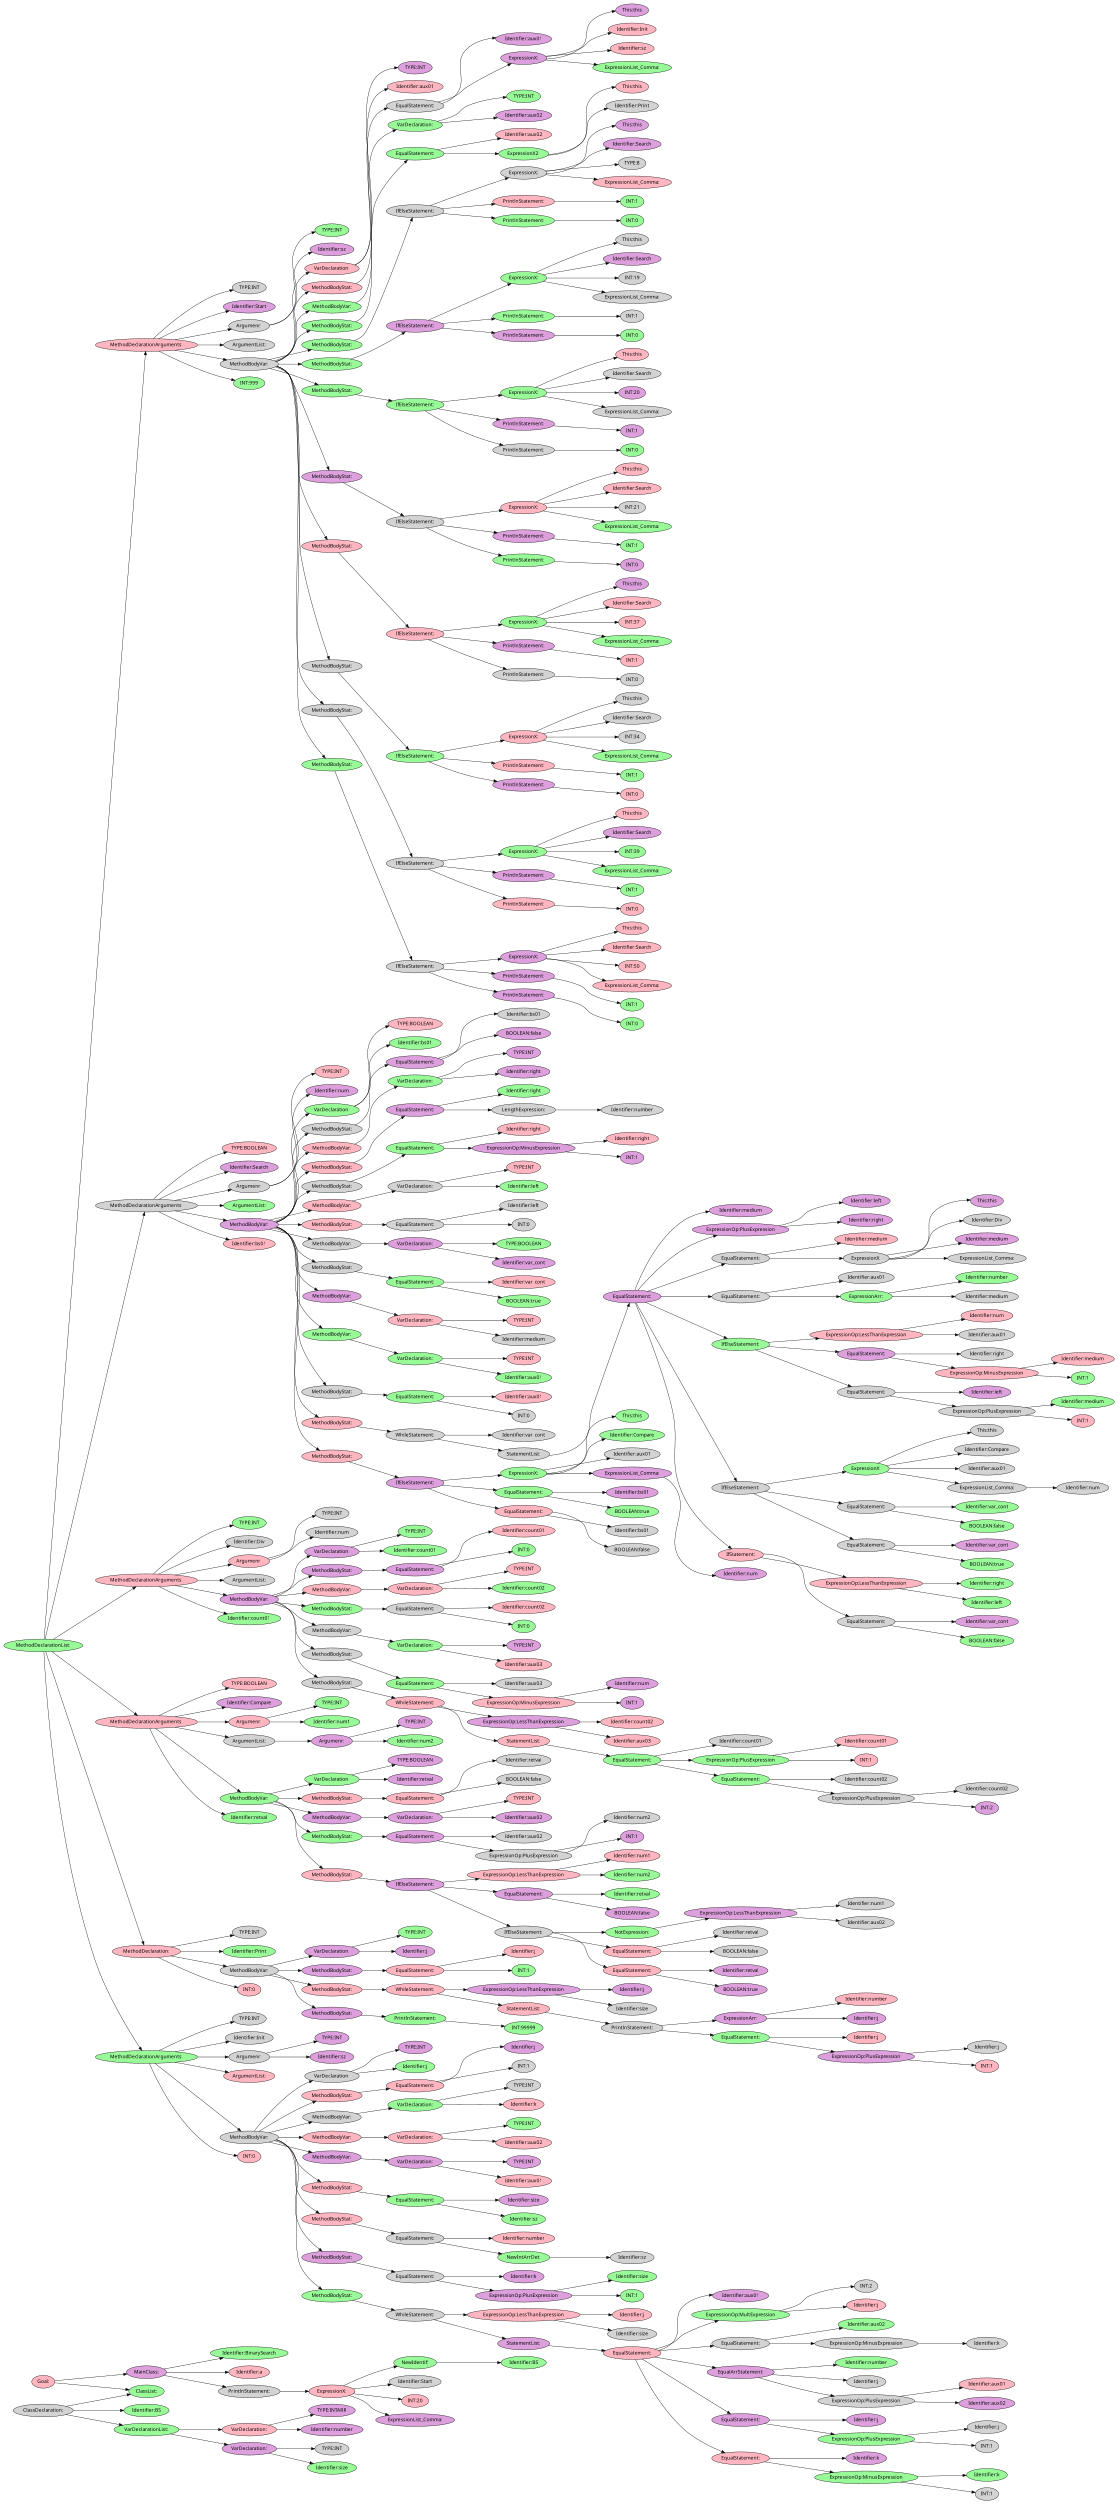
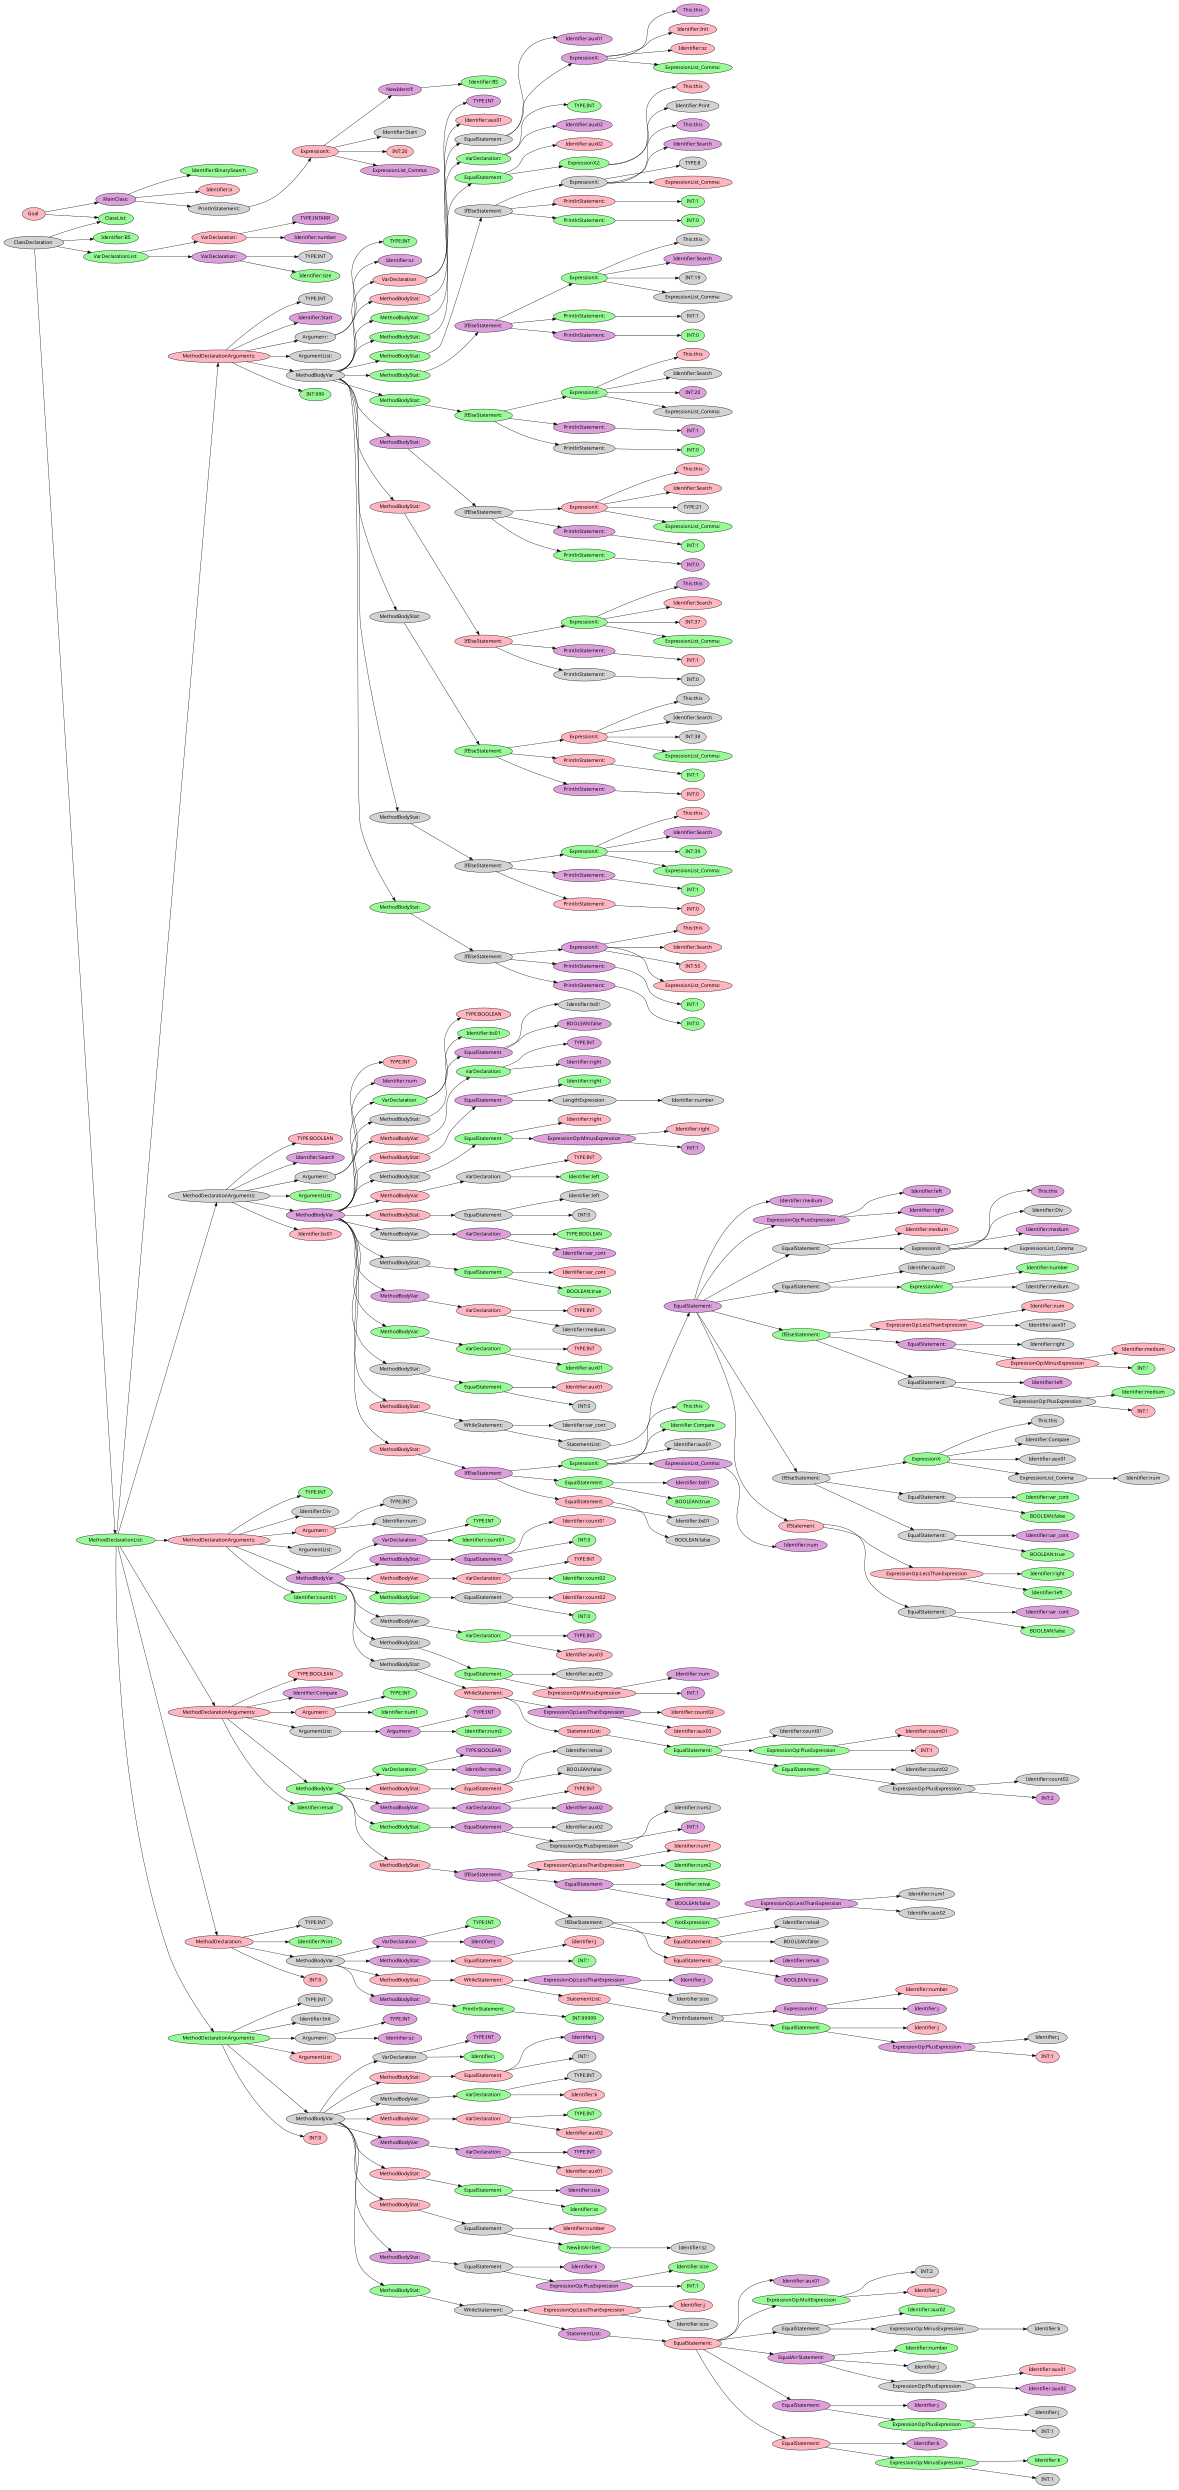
node "INT:21": label "INT:21" -> "TYPE:21"
node "INT:34": label "INT:34" -> "INT:38"
edge "ClassDeclaration:" -> "MethodDeclarationList:": added
node "NewIdentif:": fillcolor palegreen -> plum
